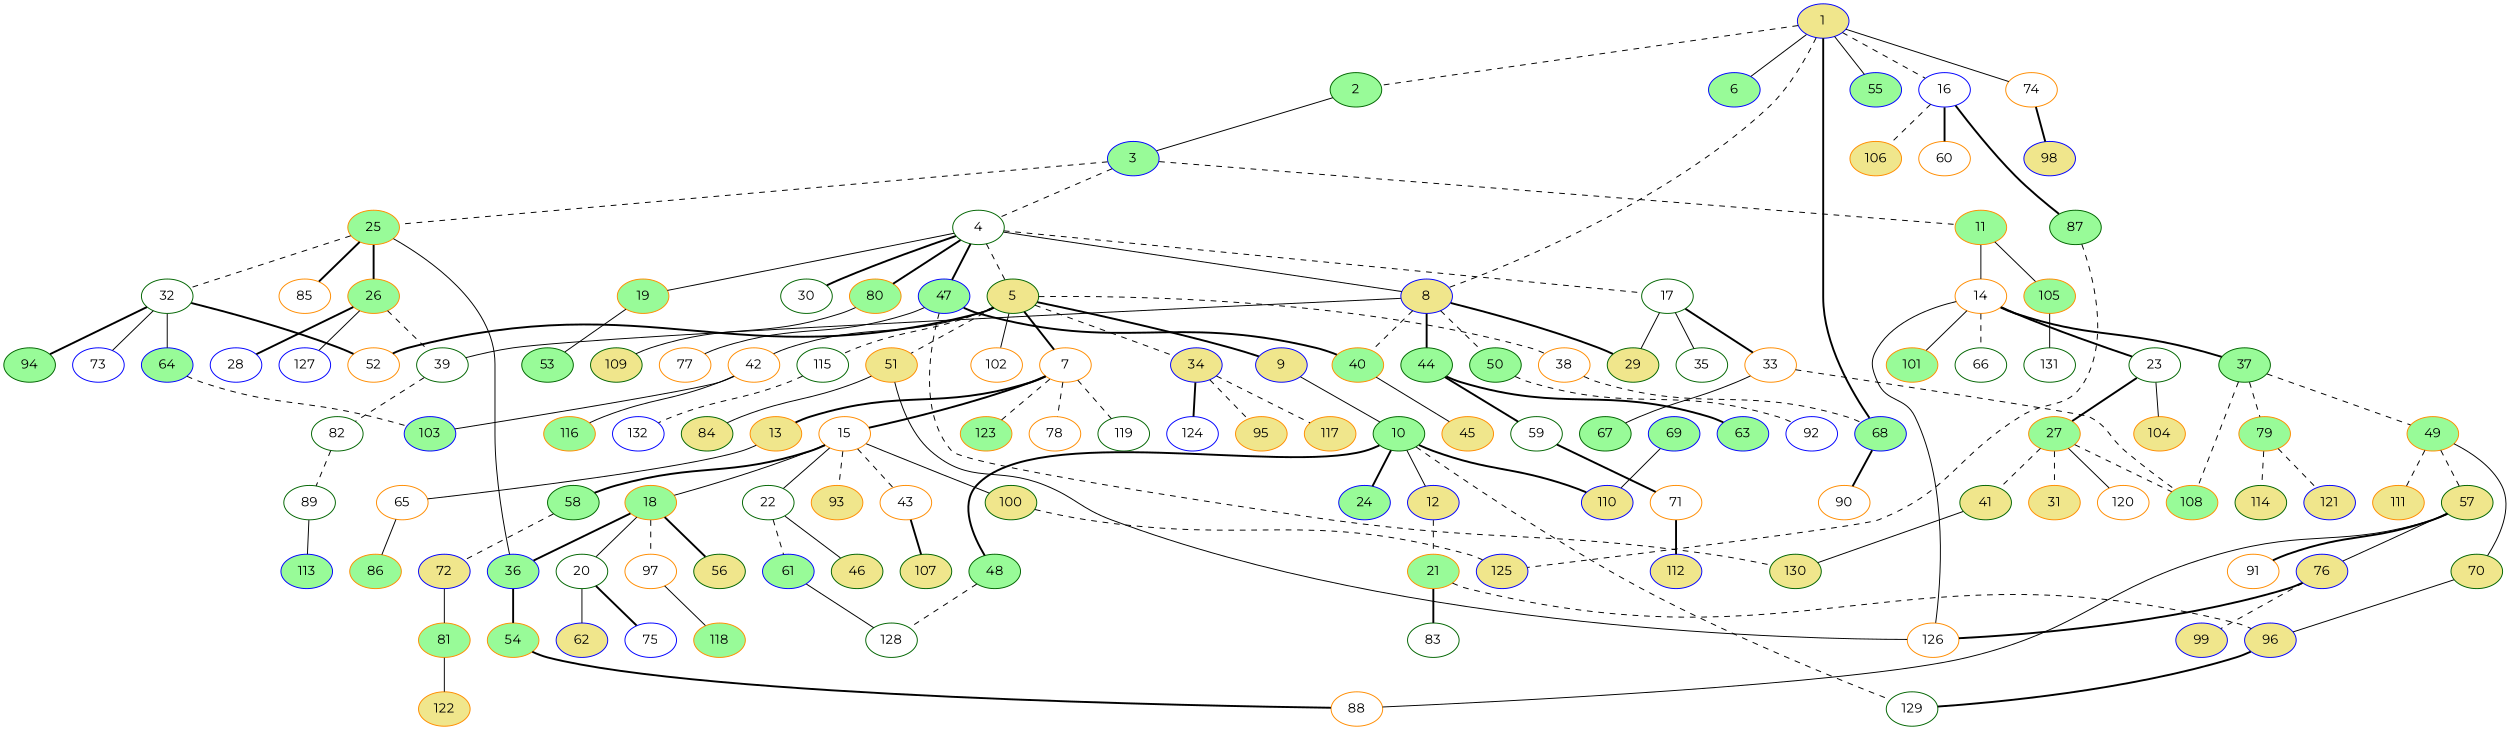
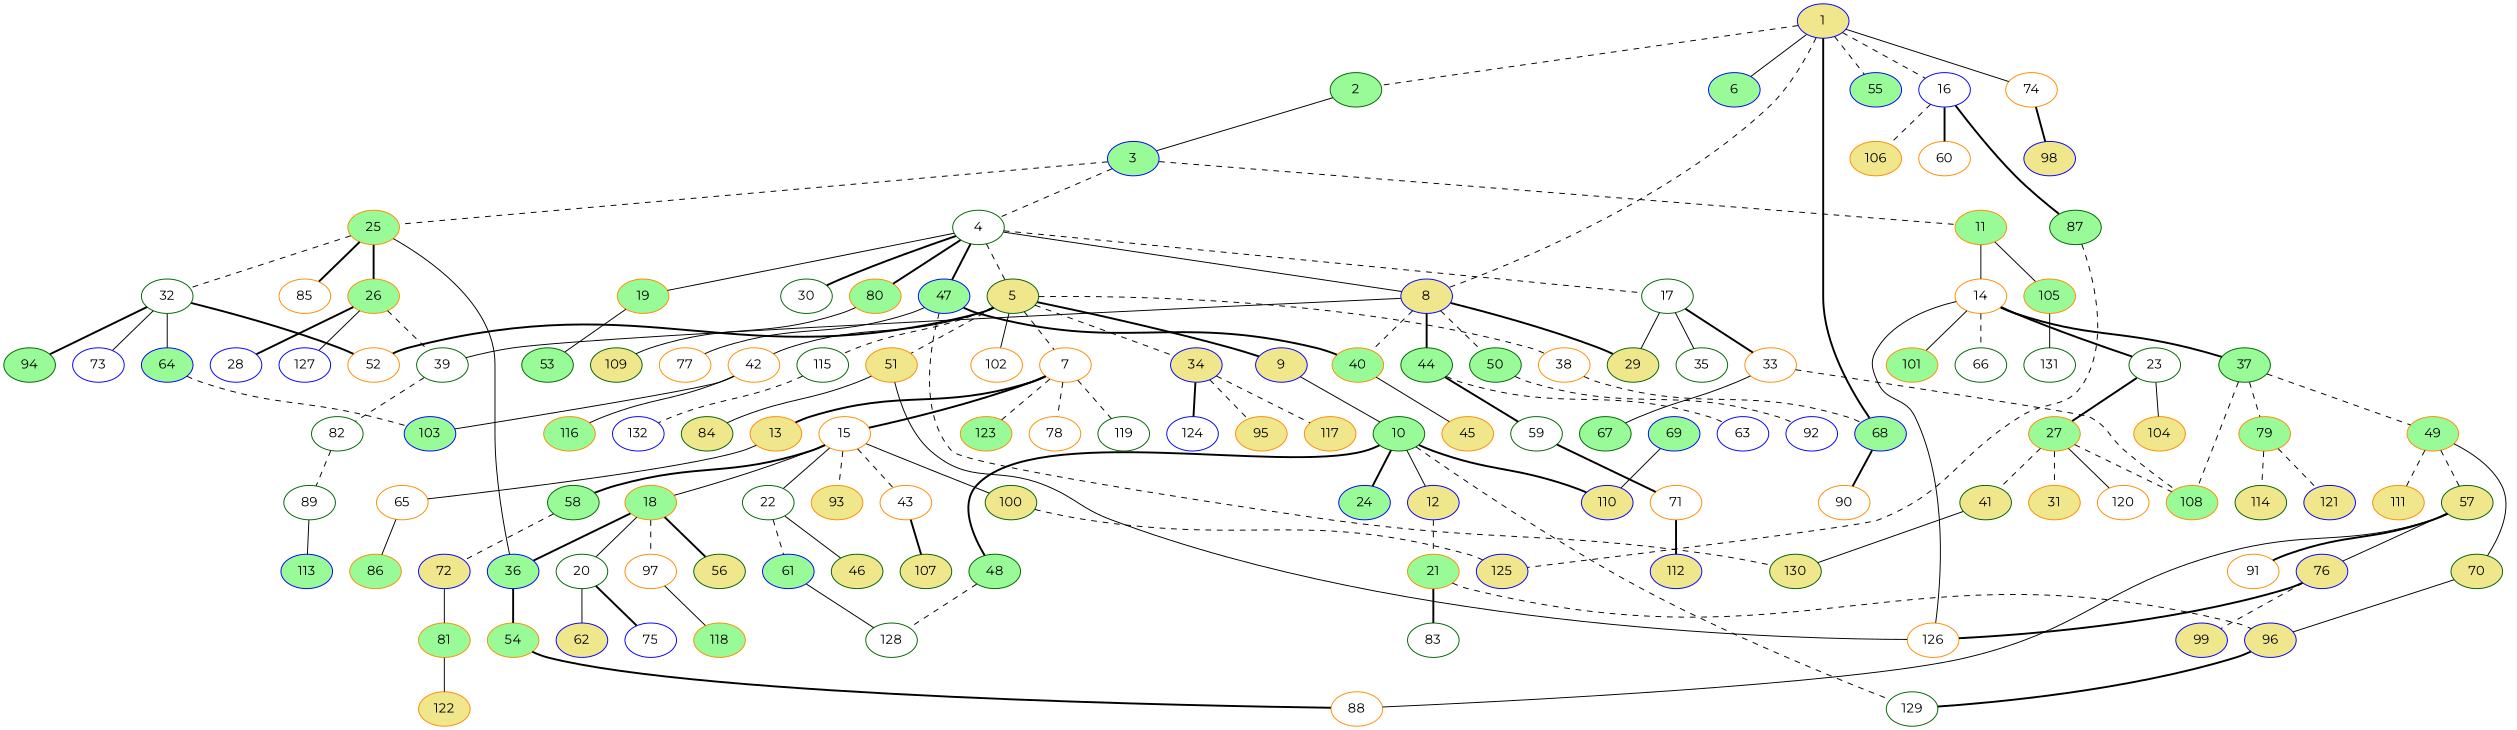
edge "1" -- "55": style solid -> dashed
edge "5" -- "7": style bold -> dashed
edge "44" -- "63": style bold -> dashed
node "63": fillcolor palegreen -> white
